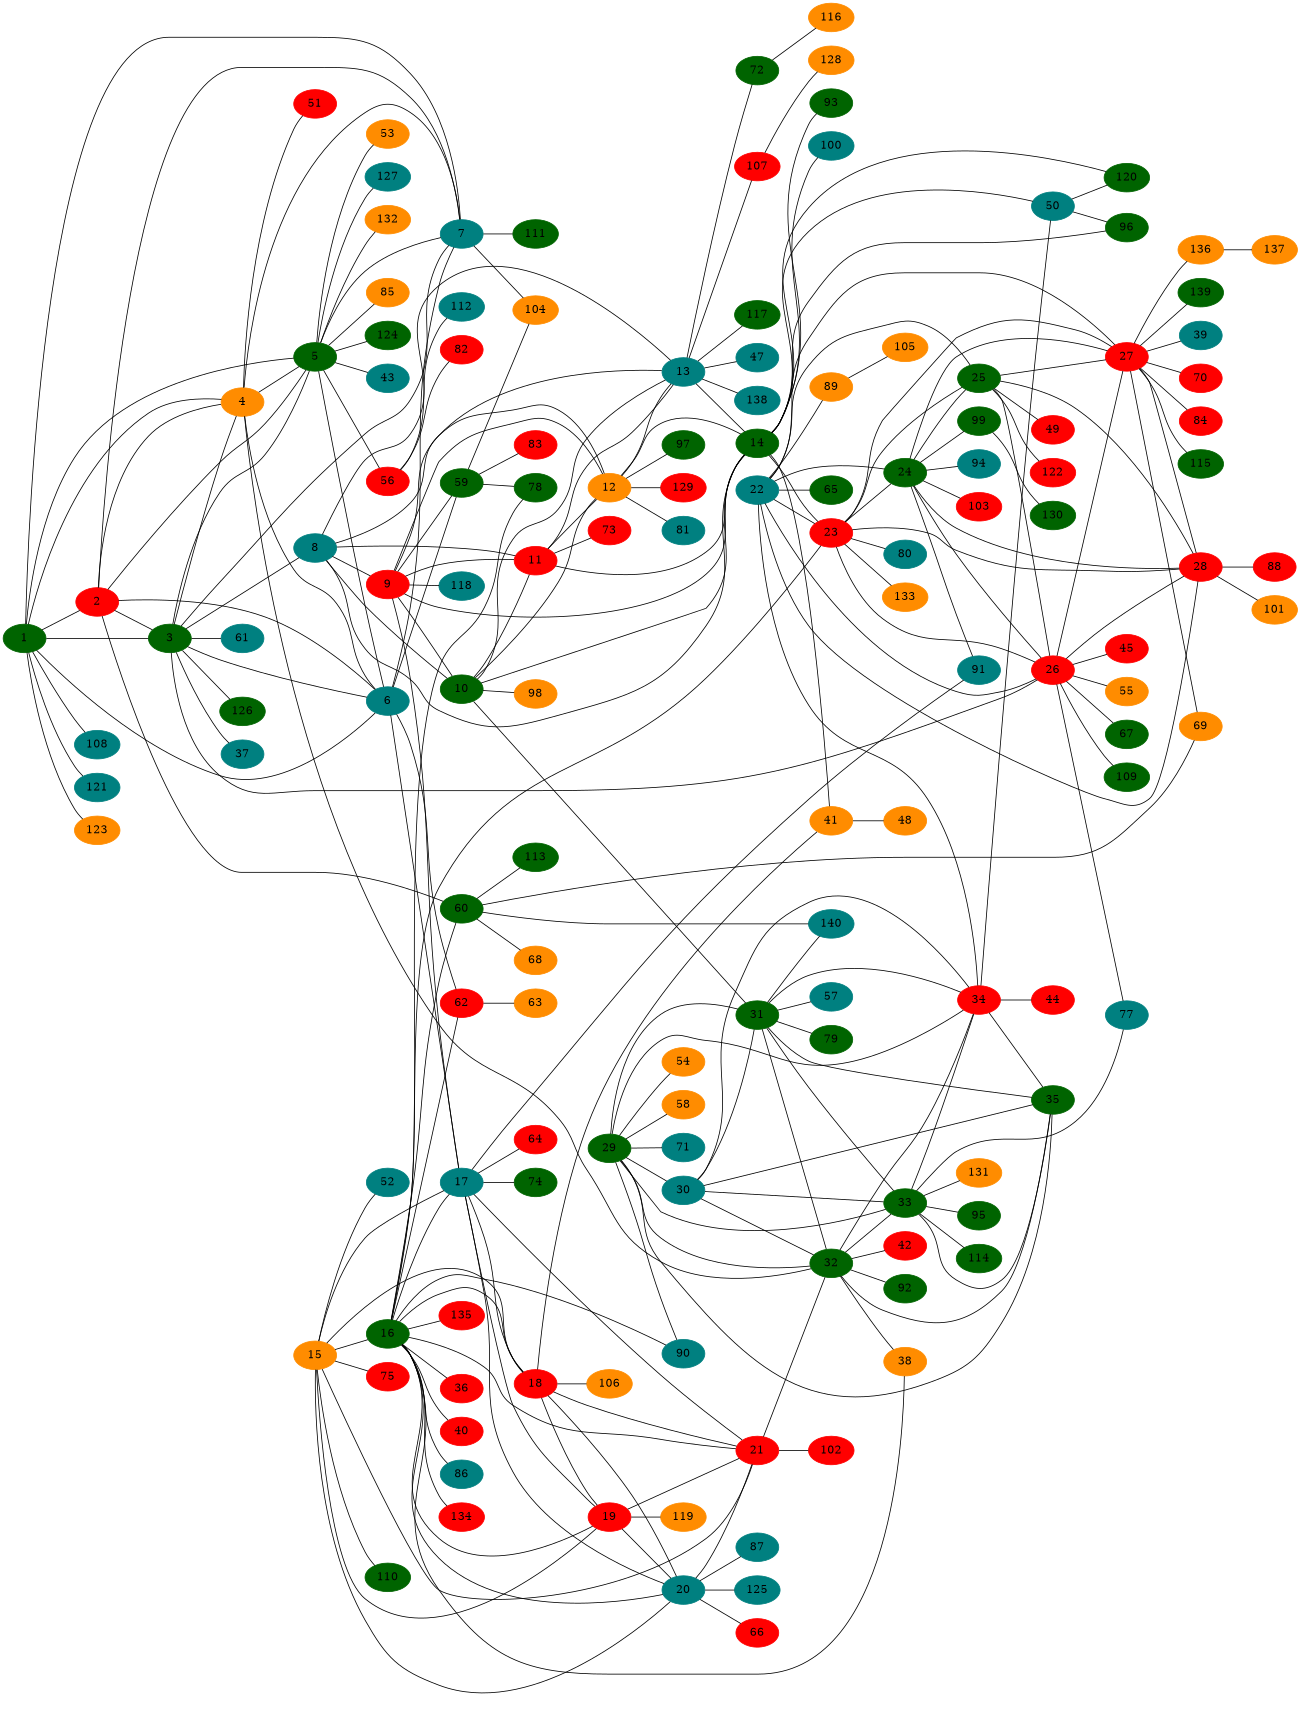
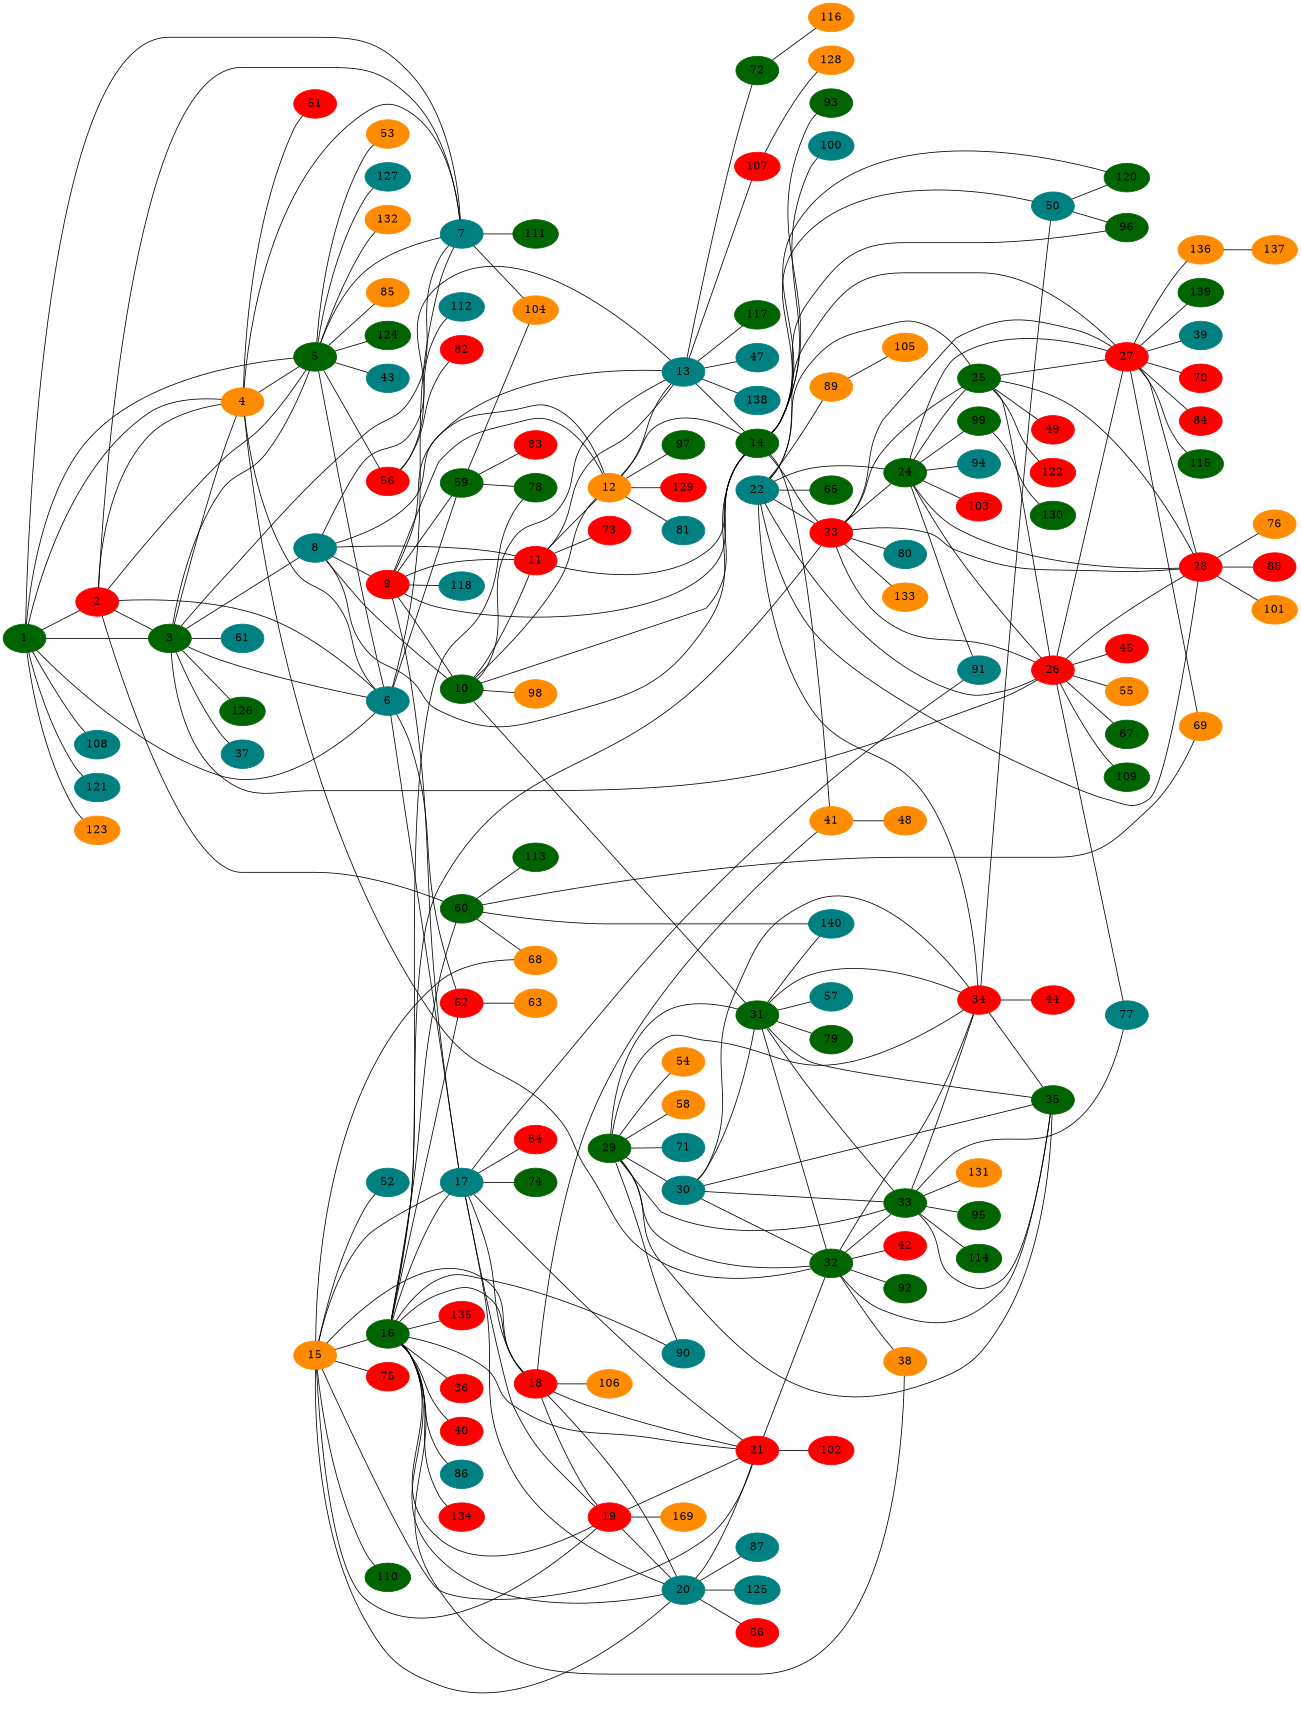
node "76": added
edge "68" -- "15": added
node "119": label "119" -> "169"
